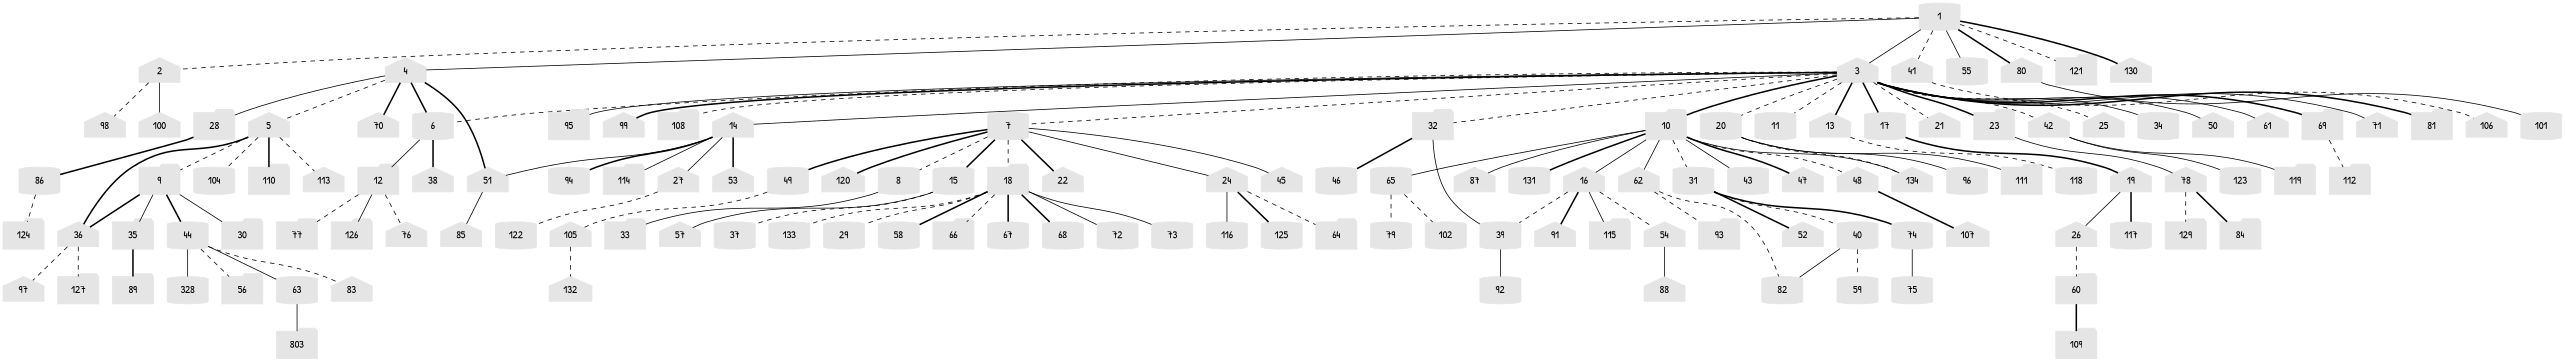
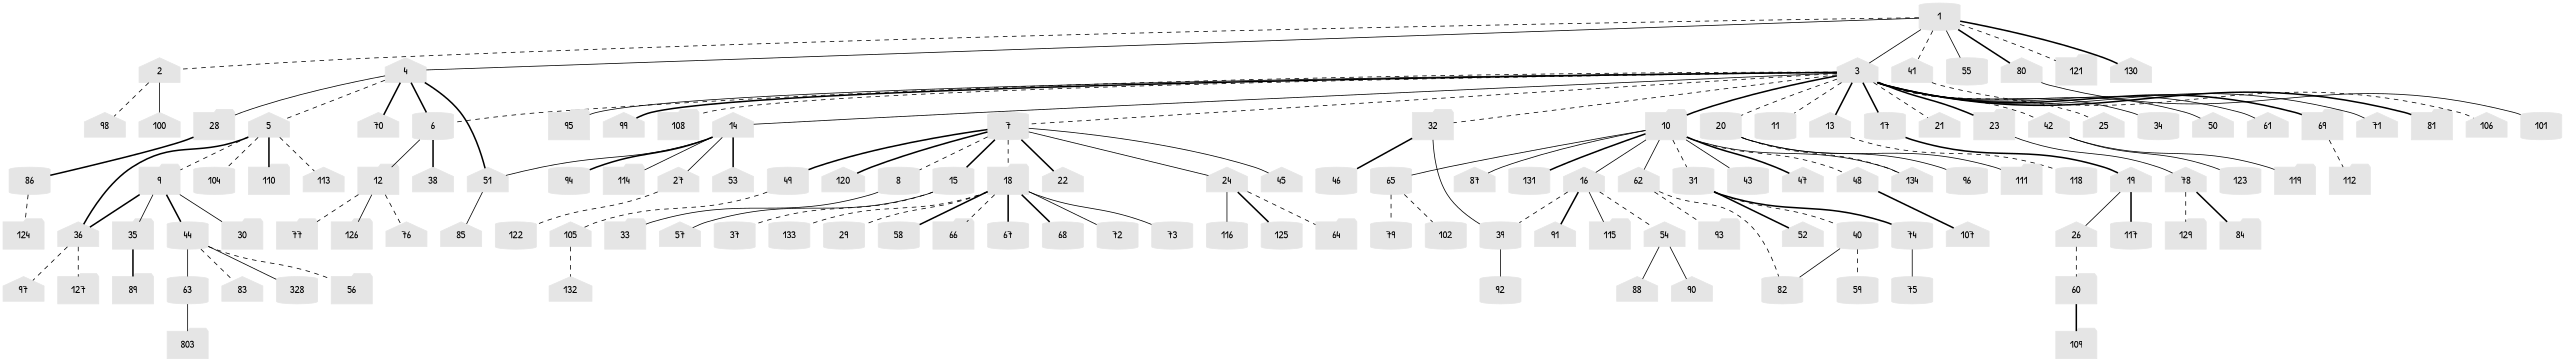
node "90": added
